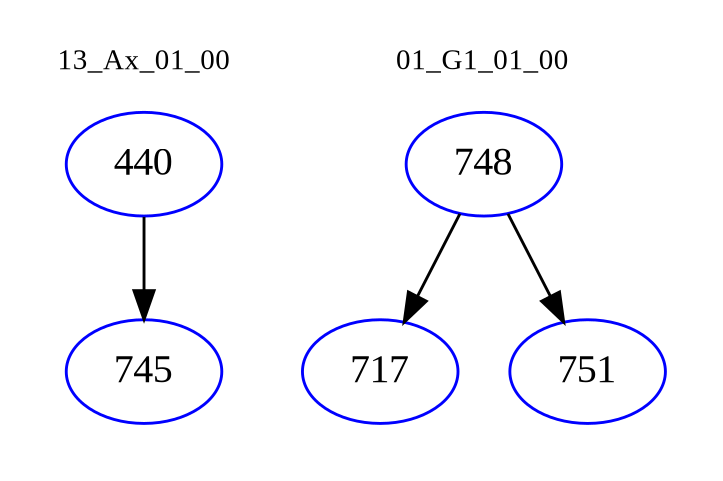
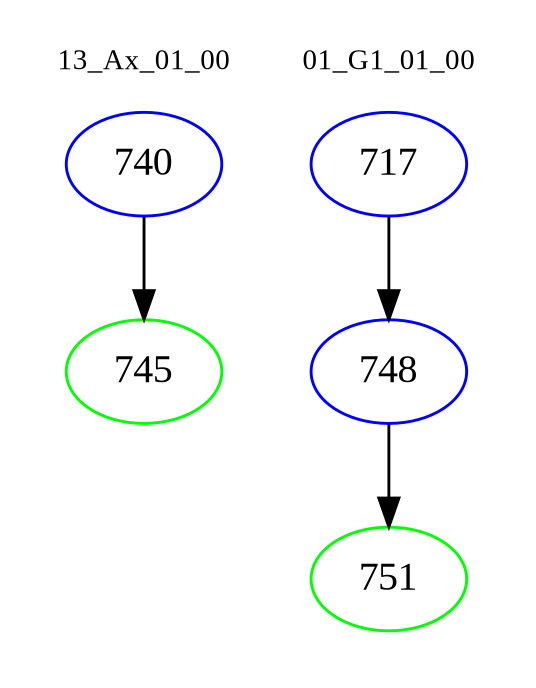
node "440": label "440" -> "740"
edge "748" -> "717": reversed
node "745": color blue -> green
node "751": color blue -> green
